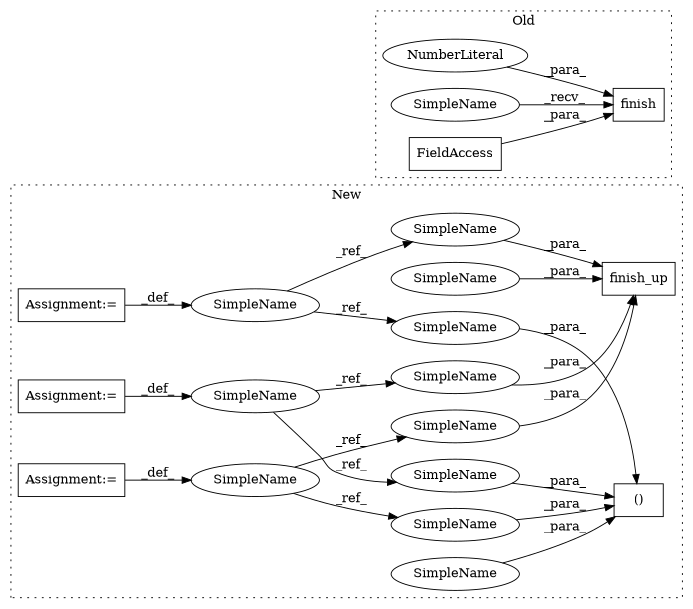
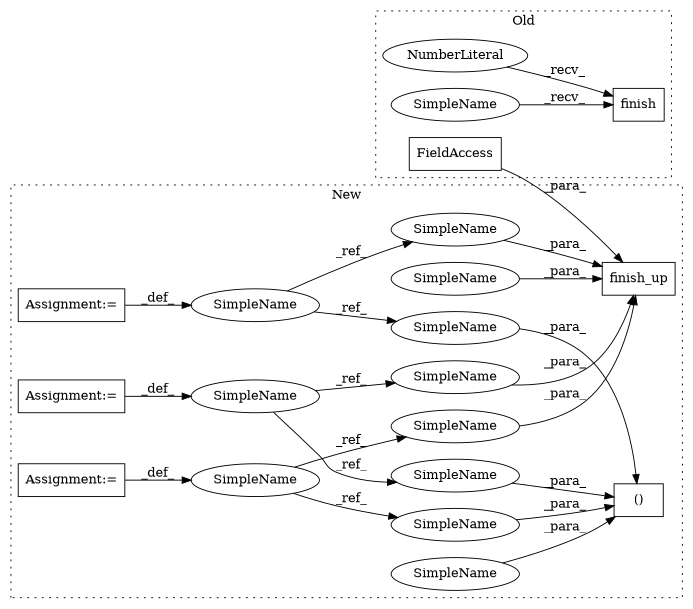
edge "NumberLiteral" -> "finish": label "_para_" -> "_recv_"
edge "FieldAccess" -> "finish": now "FieldAccess" -> "finish_up"
